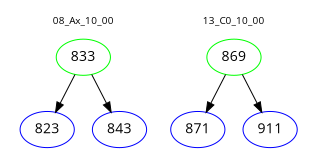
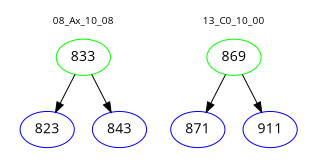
cluster "08_Ax_10_00": label "08_Ax_10_00" -> "08_Ax_10_08"
